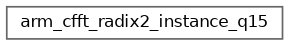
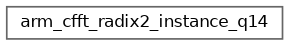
node "arm_cfft_radix2_instance_q15": label "arm_cfft_radix2_instance_q15" -> "arm_cfft_radix2_instance_q14"
